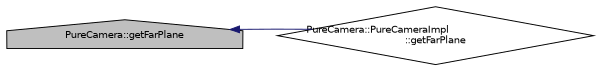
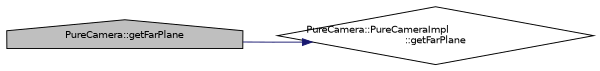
edge "PureCamera::PureCameraImpl ::getFarPlane" -> "PureCamera::getFarPlane": reversed
